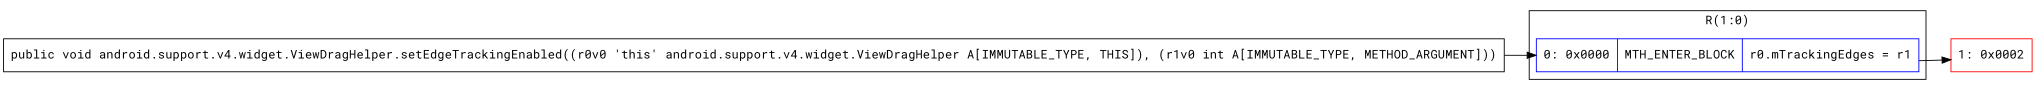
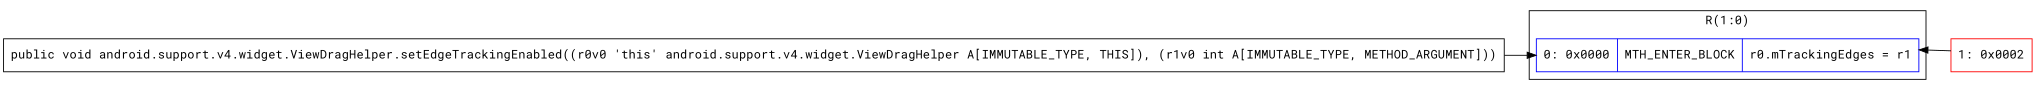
edge "0: 0x0000" -> "1: 0x0002": reversed
